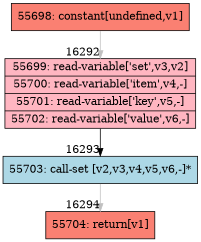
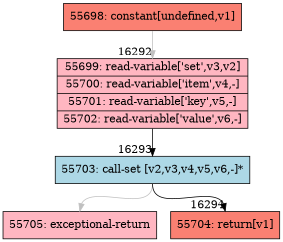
edge "55703: call-set [v2,v3,v4,v5,v6,-]*" -> "55704: return[v1]": color gray -> black
node "55705: exceptional-return": added
